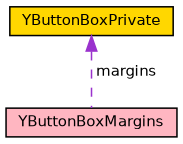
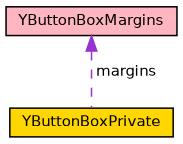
edge "YButtonBoxMargins" -> "YButtonBoxPrivate": reversed
